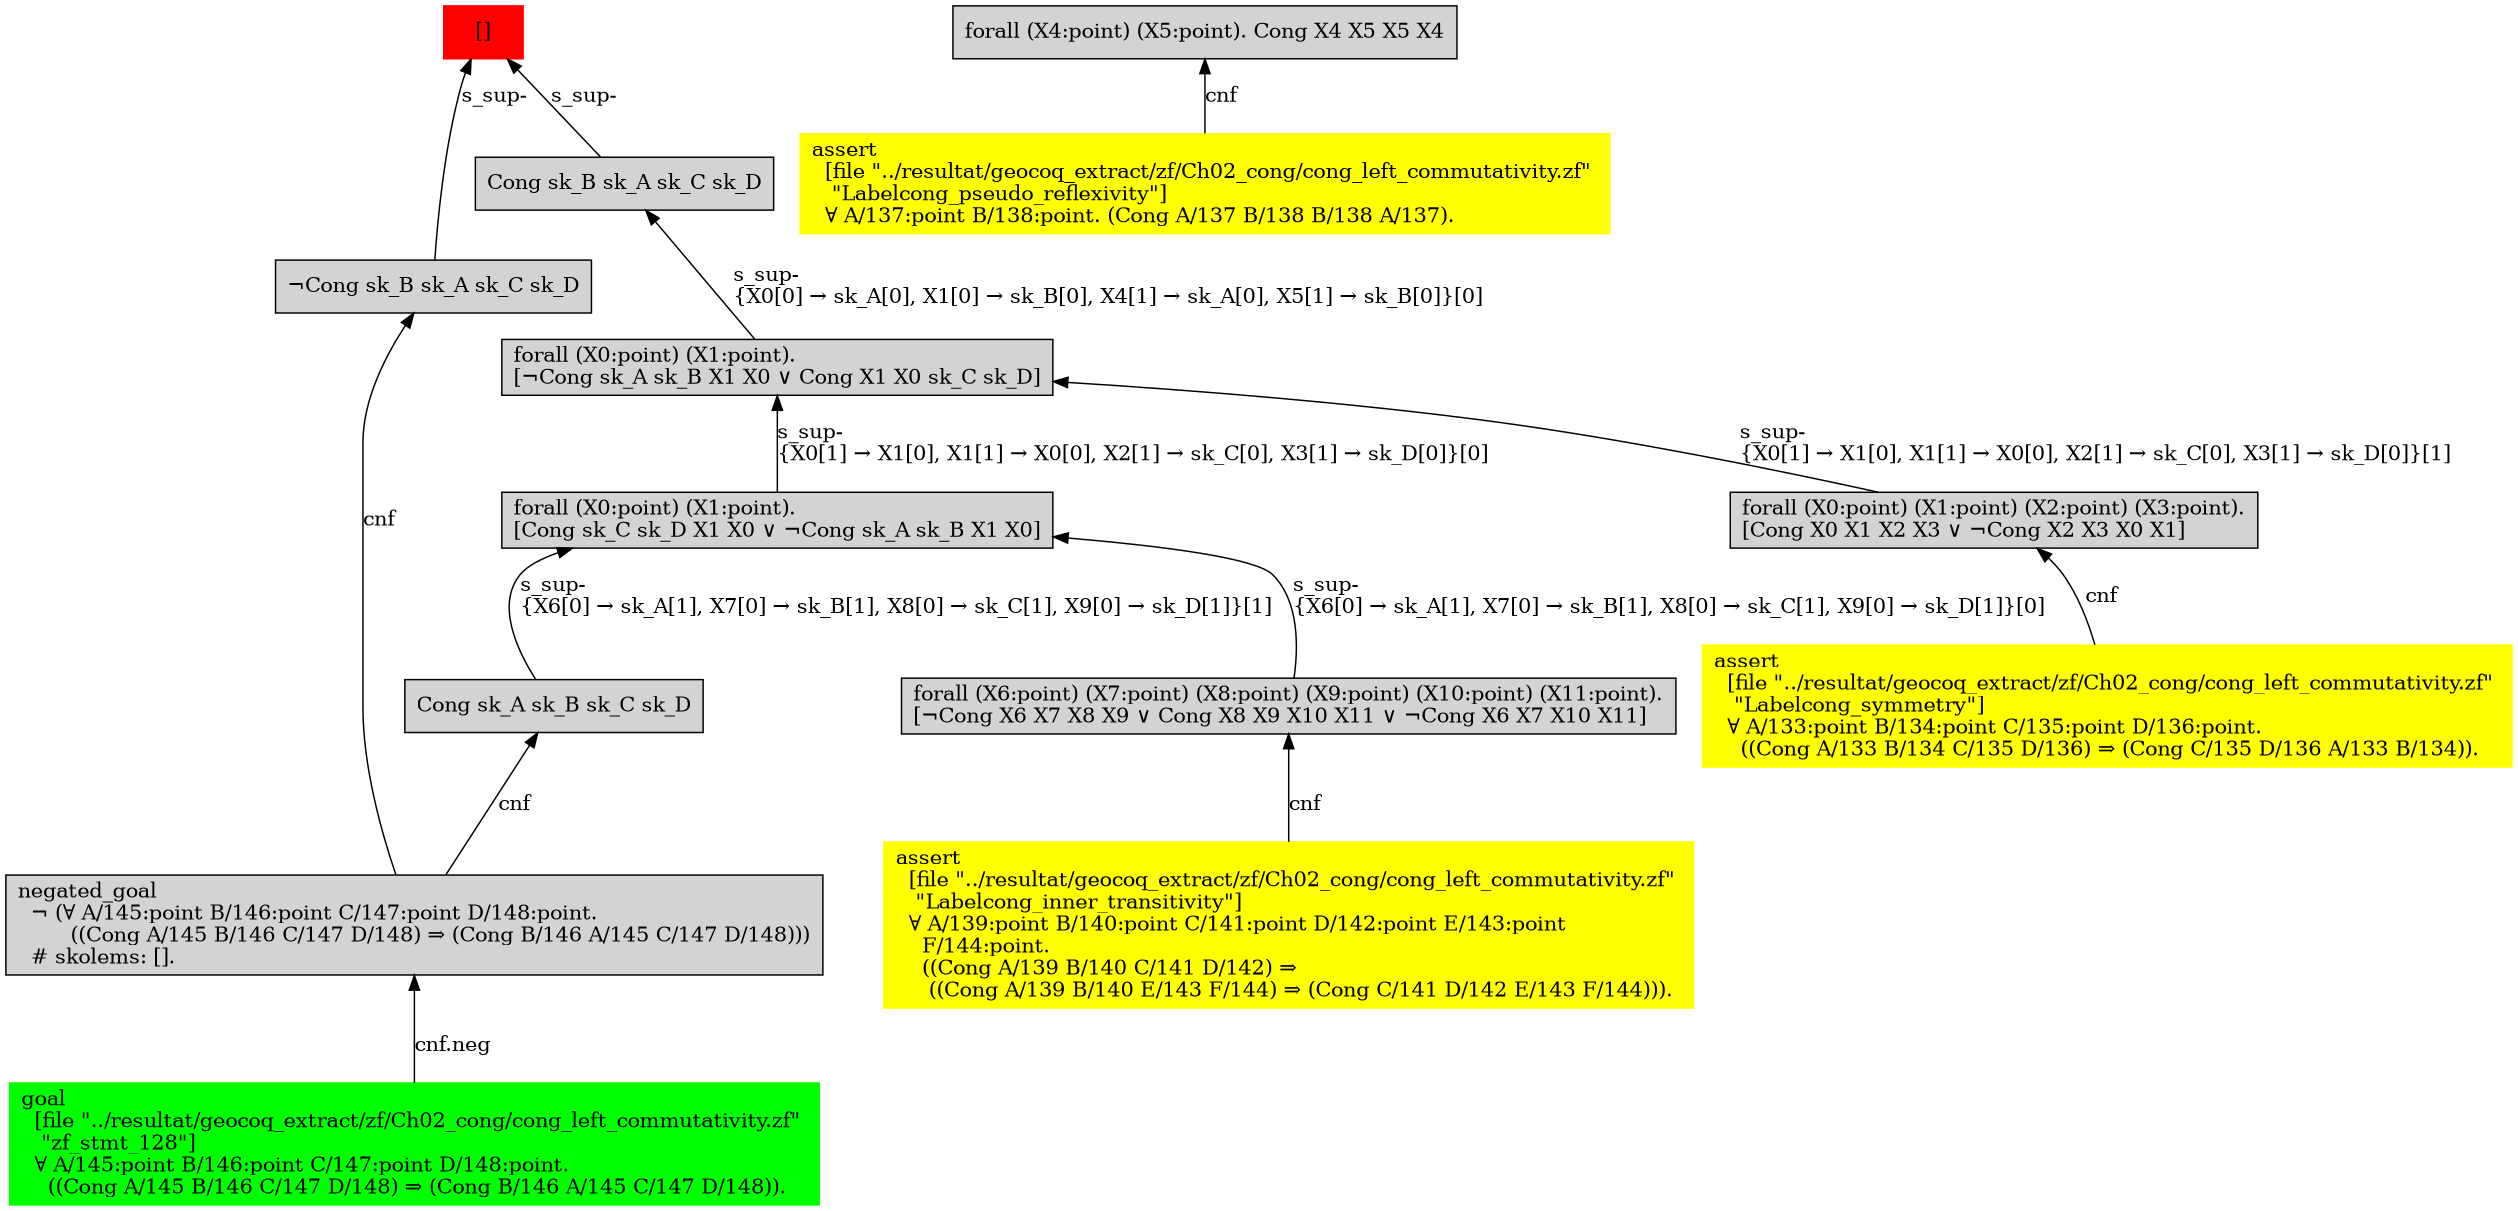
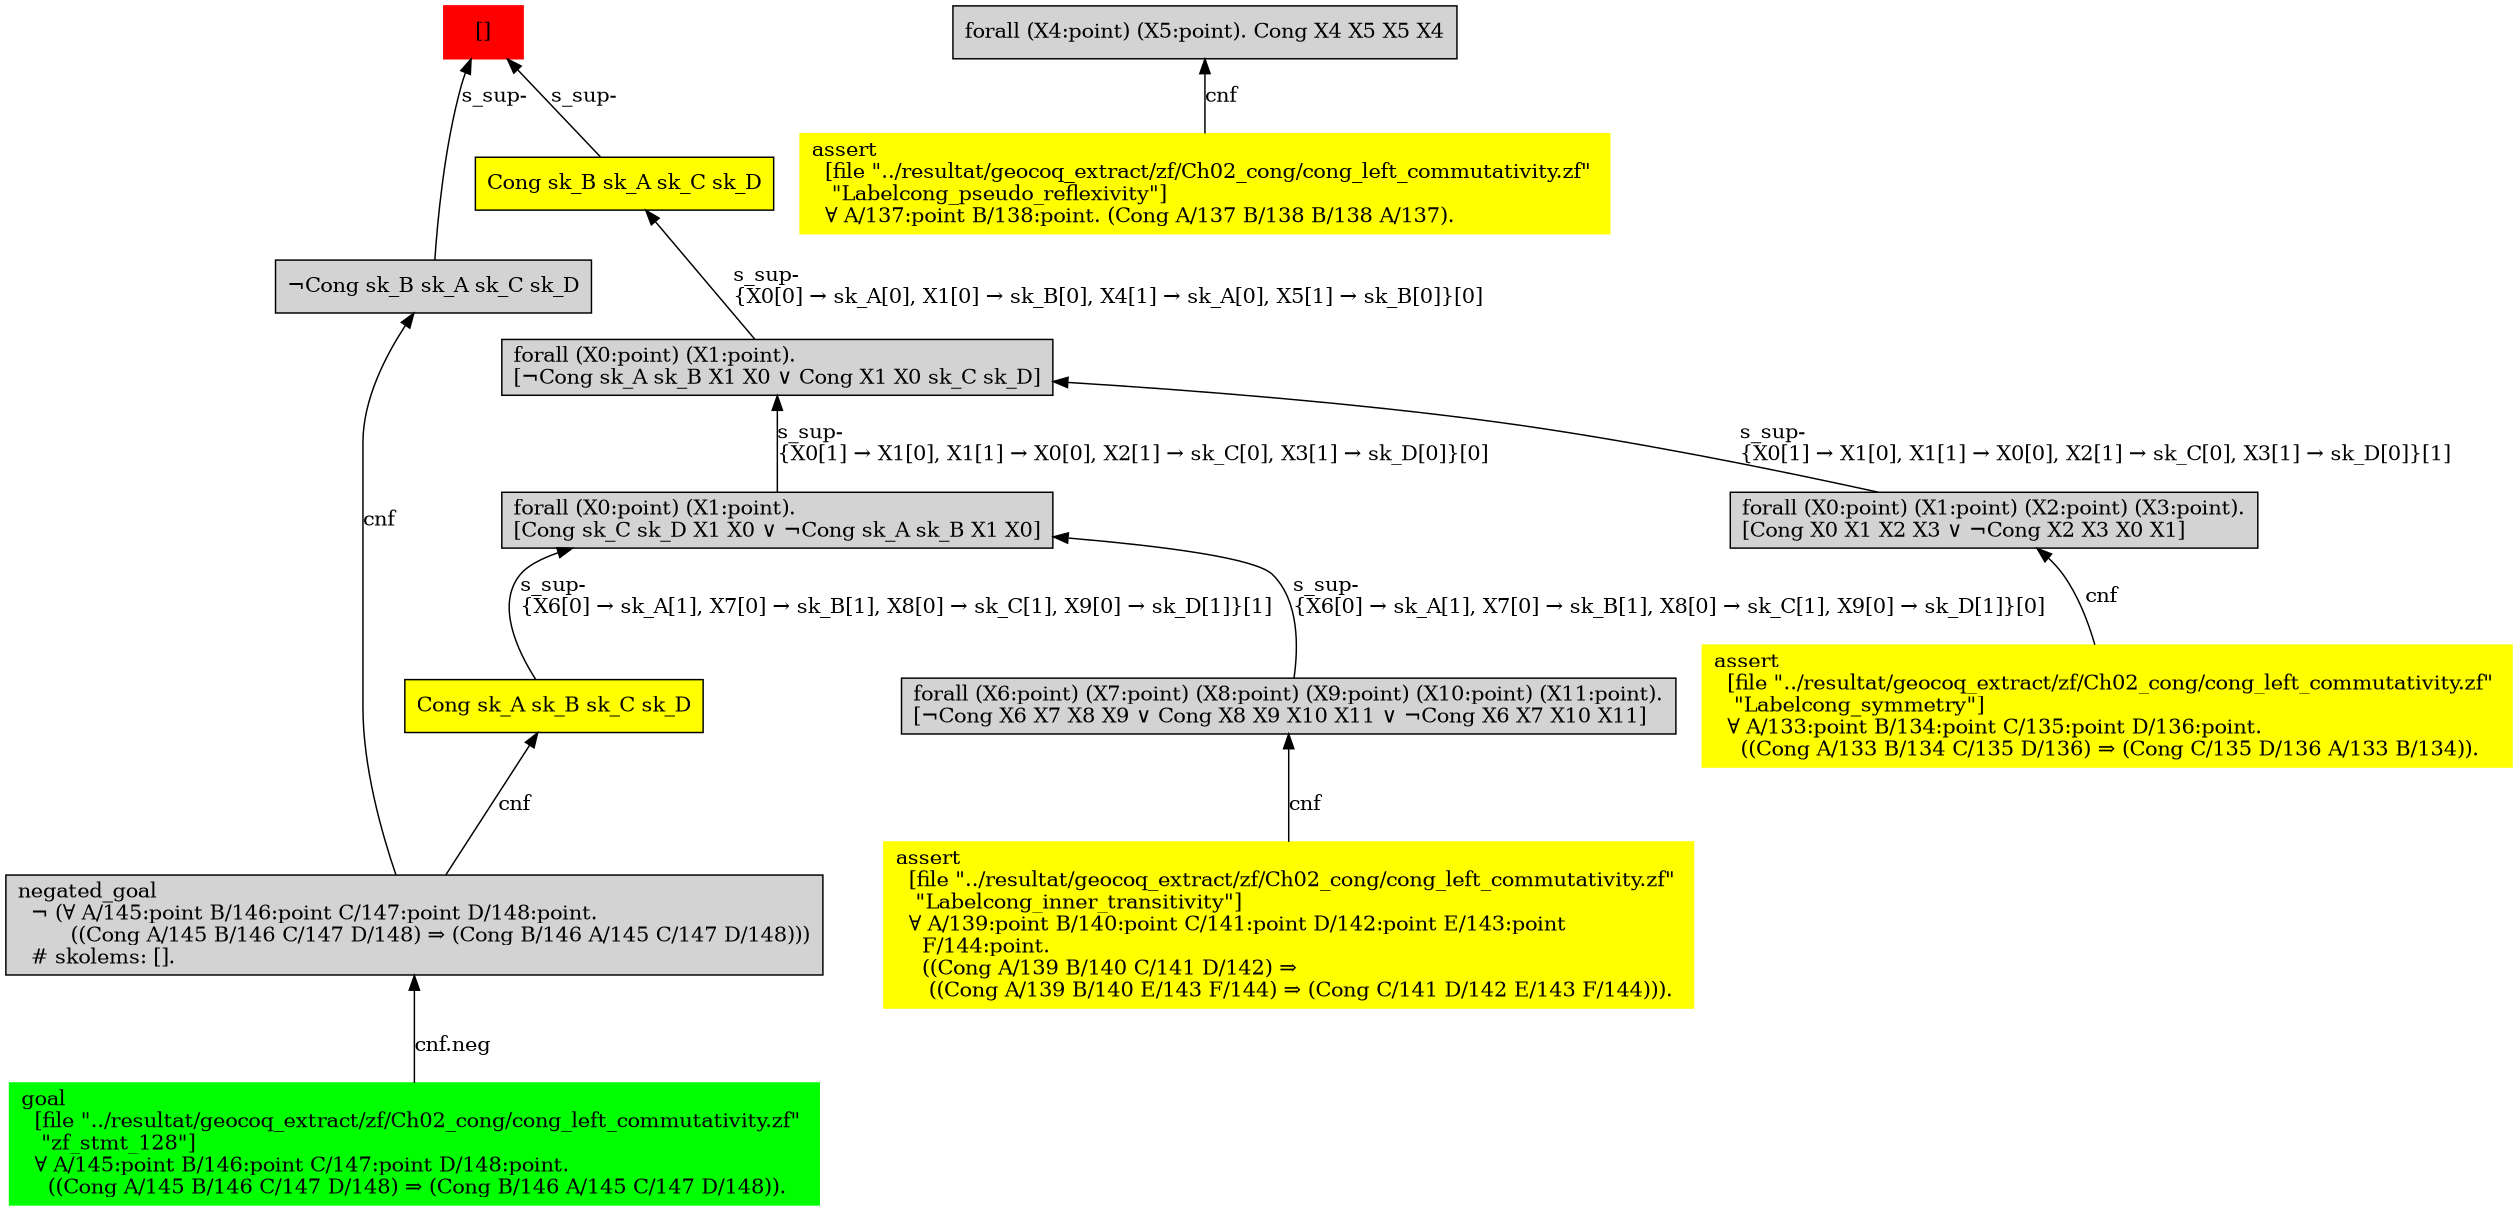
node "Cong sk_B sk_A sk_C sk_D": fillcolor lightgrey -> yellow
node "Cong sk_A sk_B sk_C sk_D": fillcolor lightgrey -> yellow
